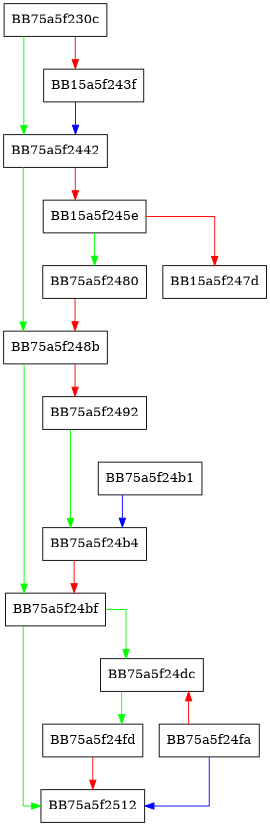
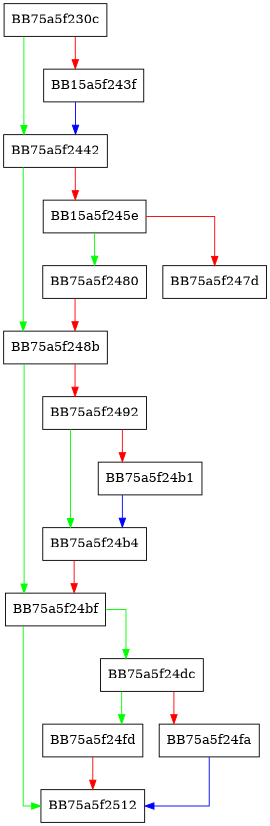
node "BB15a5f247d": label "BB15a5f247d" -> "BB75a5f247d"
edge "BB75a5f2492" -> "BB75a5f24b1": added
edge "BB75a5f24fa" -> "BB75a5f24dc": reversed
